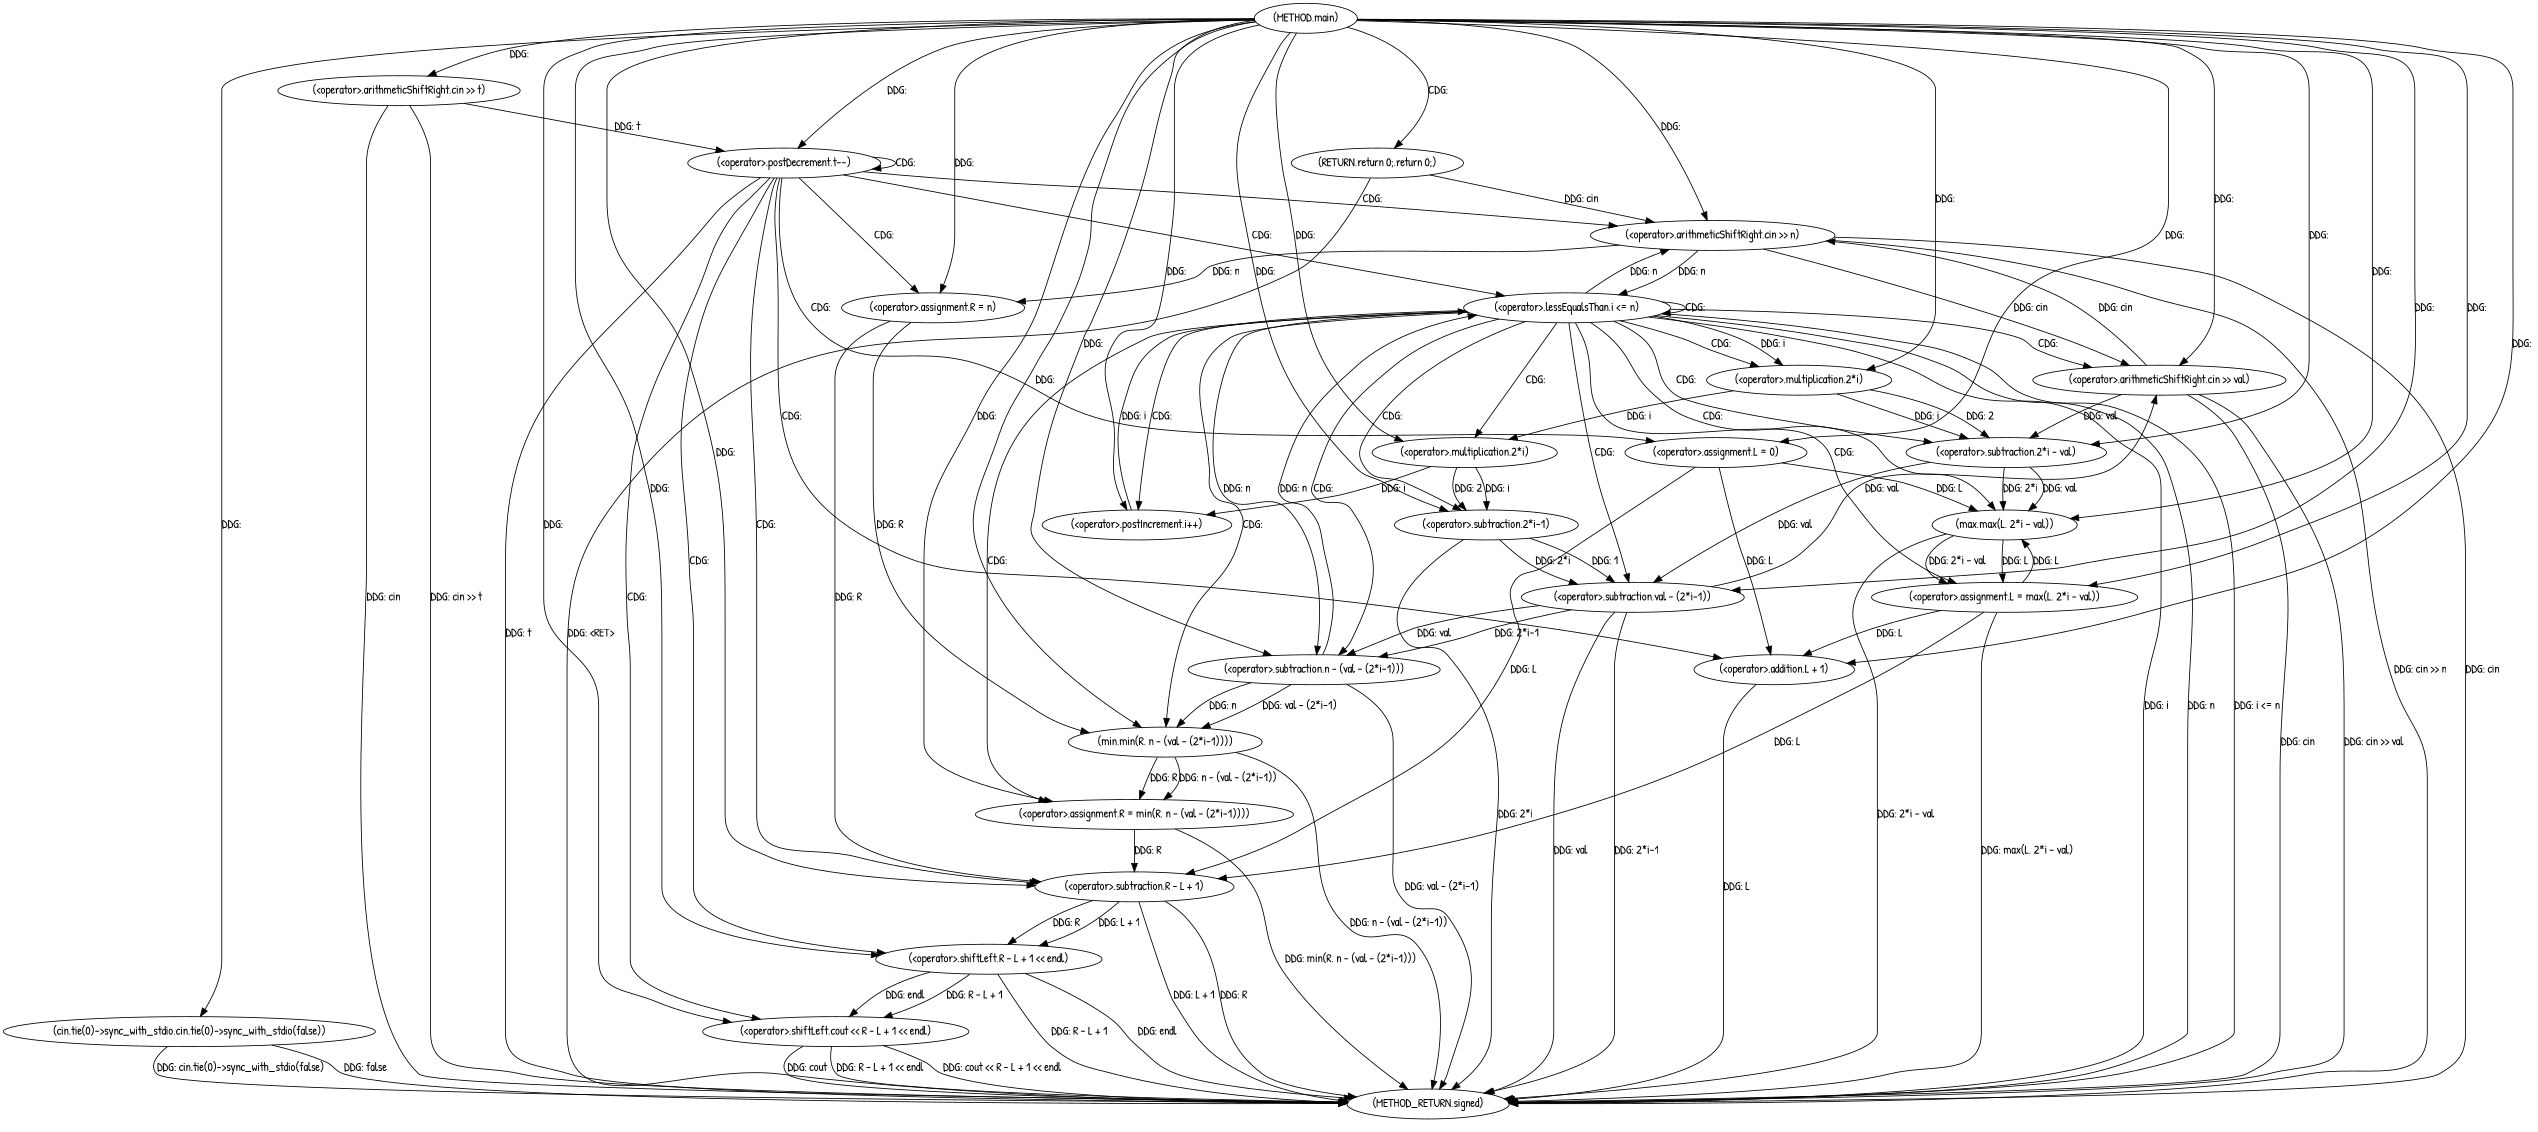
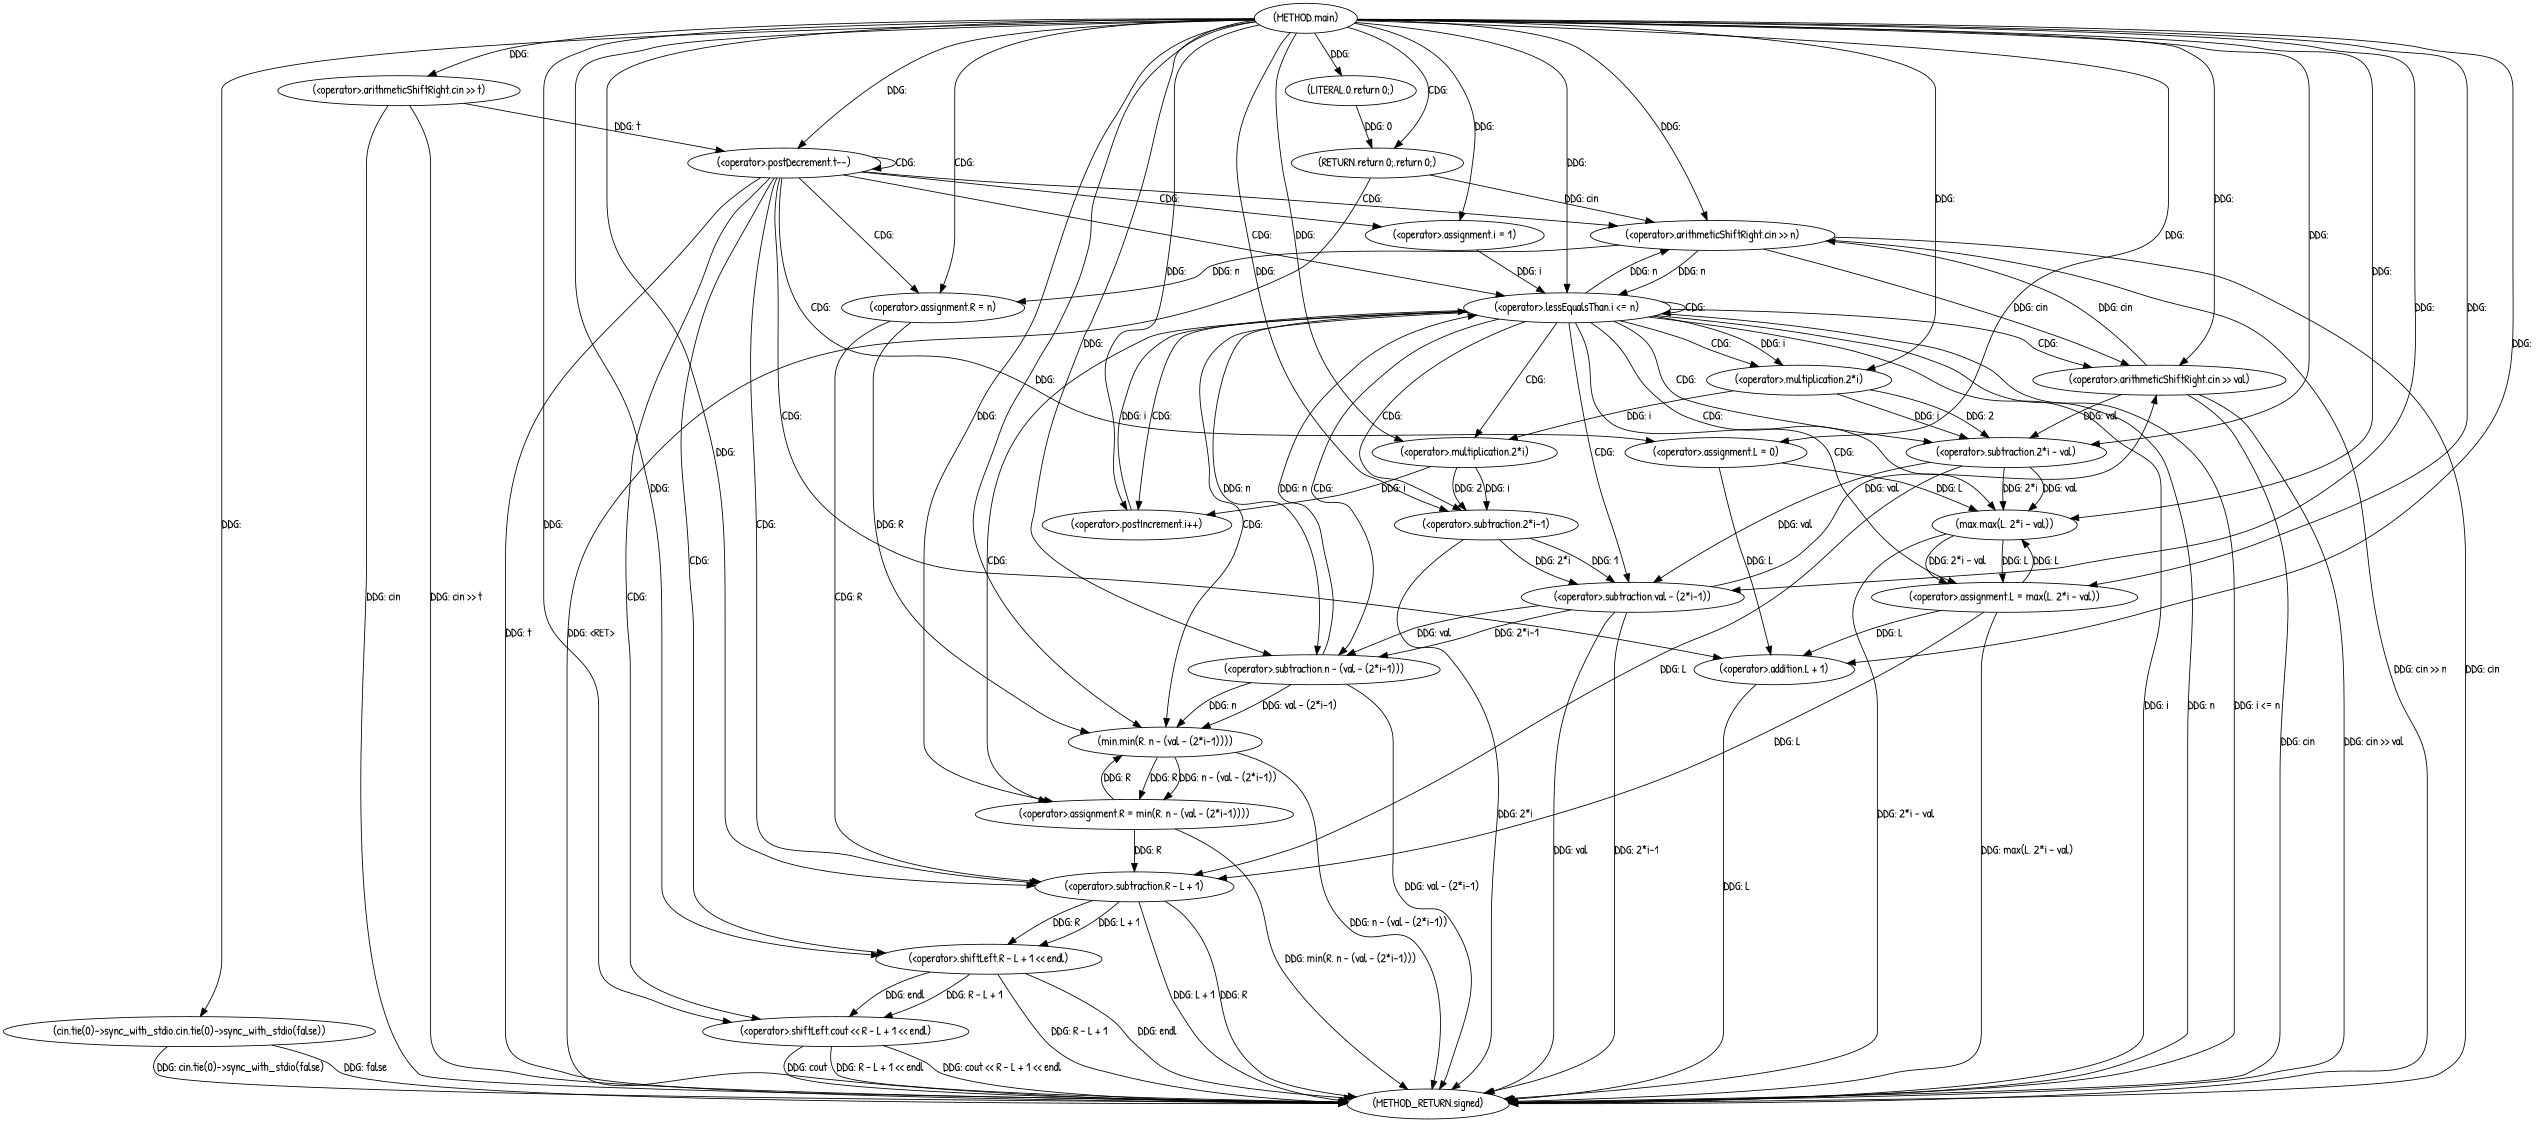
edge "(METHOD,main)" -> "(<operator>.lessEqualsThan,i <= n)": added, label "DDG:"
node "(LITERAL,0,return 0;)": added
edge "(METHOD,main)" -> "(<operator>.assignment,R = n)": label "DDG: " -> "CDG: "
node "(<operator>.assignment,i = 1)": added
edge "(<operator>.assignment,R = n)" -> "(<operator>.subtraction,R - L + 1)": label "DDG: R" -> "CDG: R"
edge "(<operator>.assignment,L = 0)" -> "(<operator>.subtraction,R - L + 1)": now "(<operator>.subtraction,2*i - val)" -> "(<operator>.subtraction,R - L + 1)"
edge "(<operator>.assignment,R = min(R, n - (val - (2*i-1))))" -> "(min,min(R, n - (val - (2*i-1))))": added, label "DDG: R"
